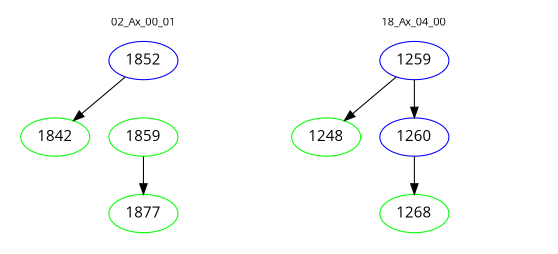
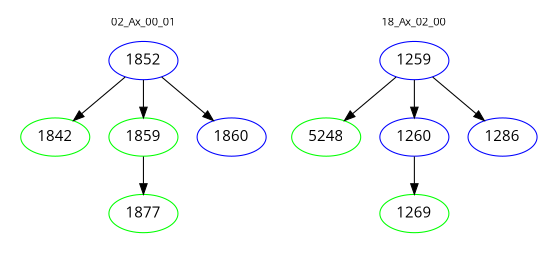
cluster "18_Ax_04_00": label "18_Ax_04_00" -> "18_Ax_02_00"
edge "1852" -> "1859": added
node "1860": added
node "1248": label "1248" -> "5248"
node "1286": added
node "1268": label "1268" -> "1269"
